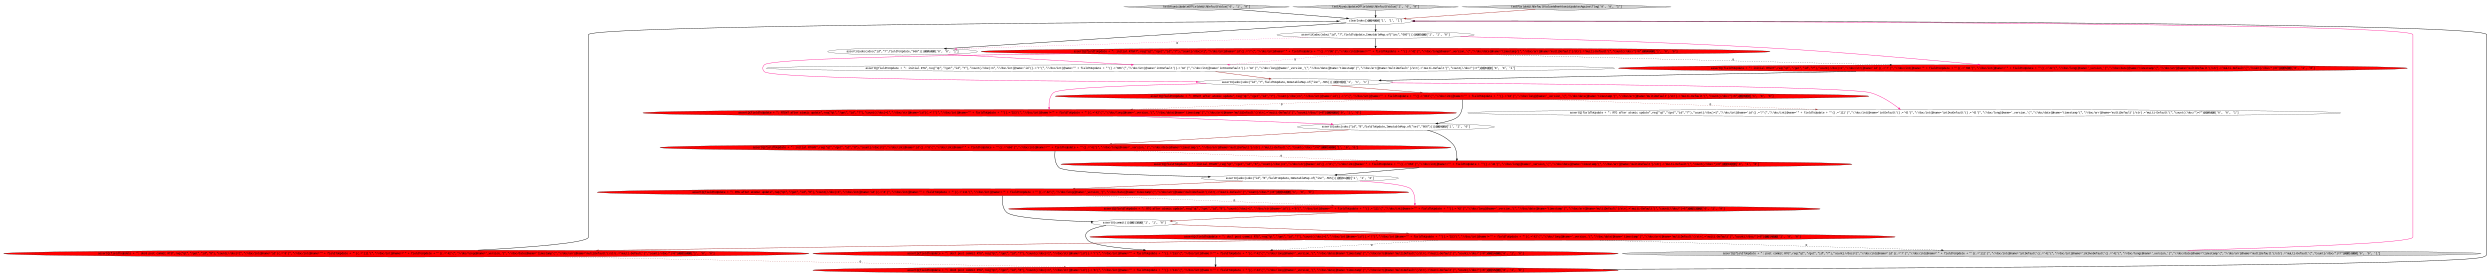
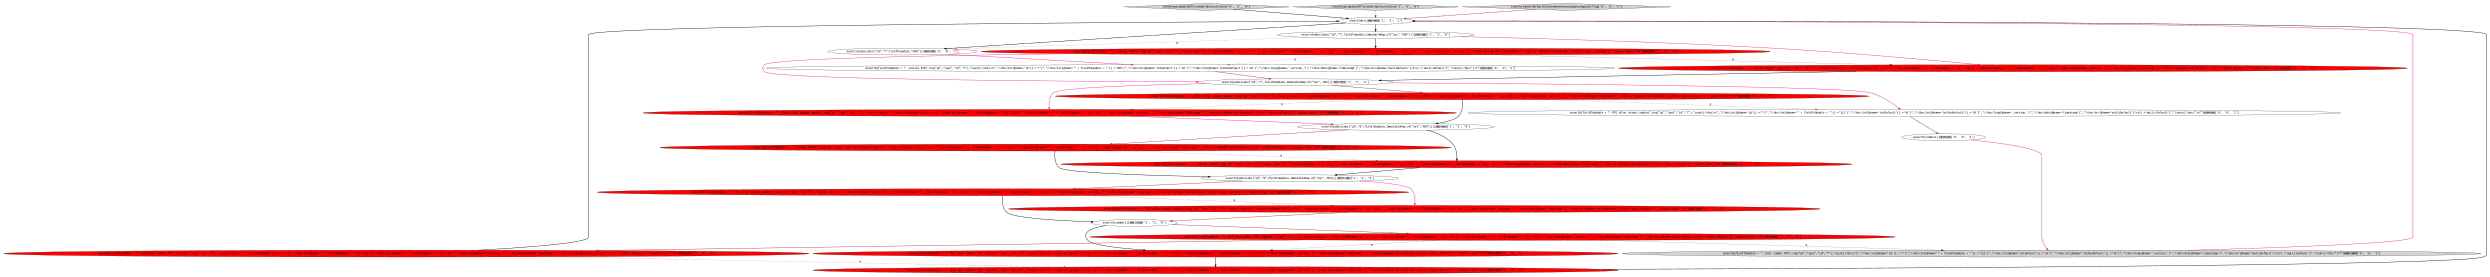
edge "testAtomicUpdateOfFieldsWithDefaultValue['1', '0', '0']" -> "clearIndex()@@@4@@@['1', '1', '1']": style bold -> dashed
node "assertU(commit())@@@9@@@['0', '0', '1']": added
